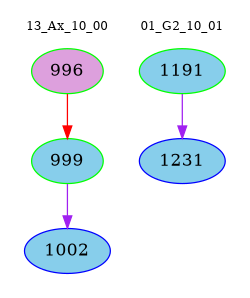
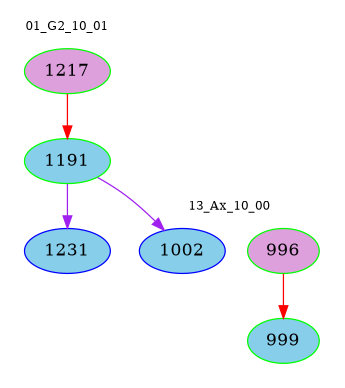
node "1217": added
edge "999" -> "1002": now "1191" -> "1002"
